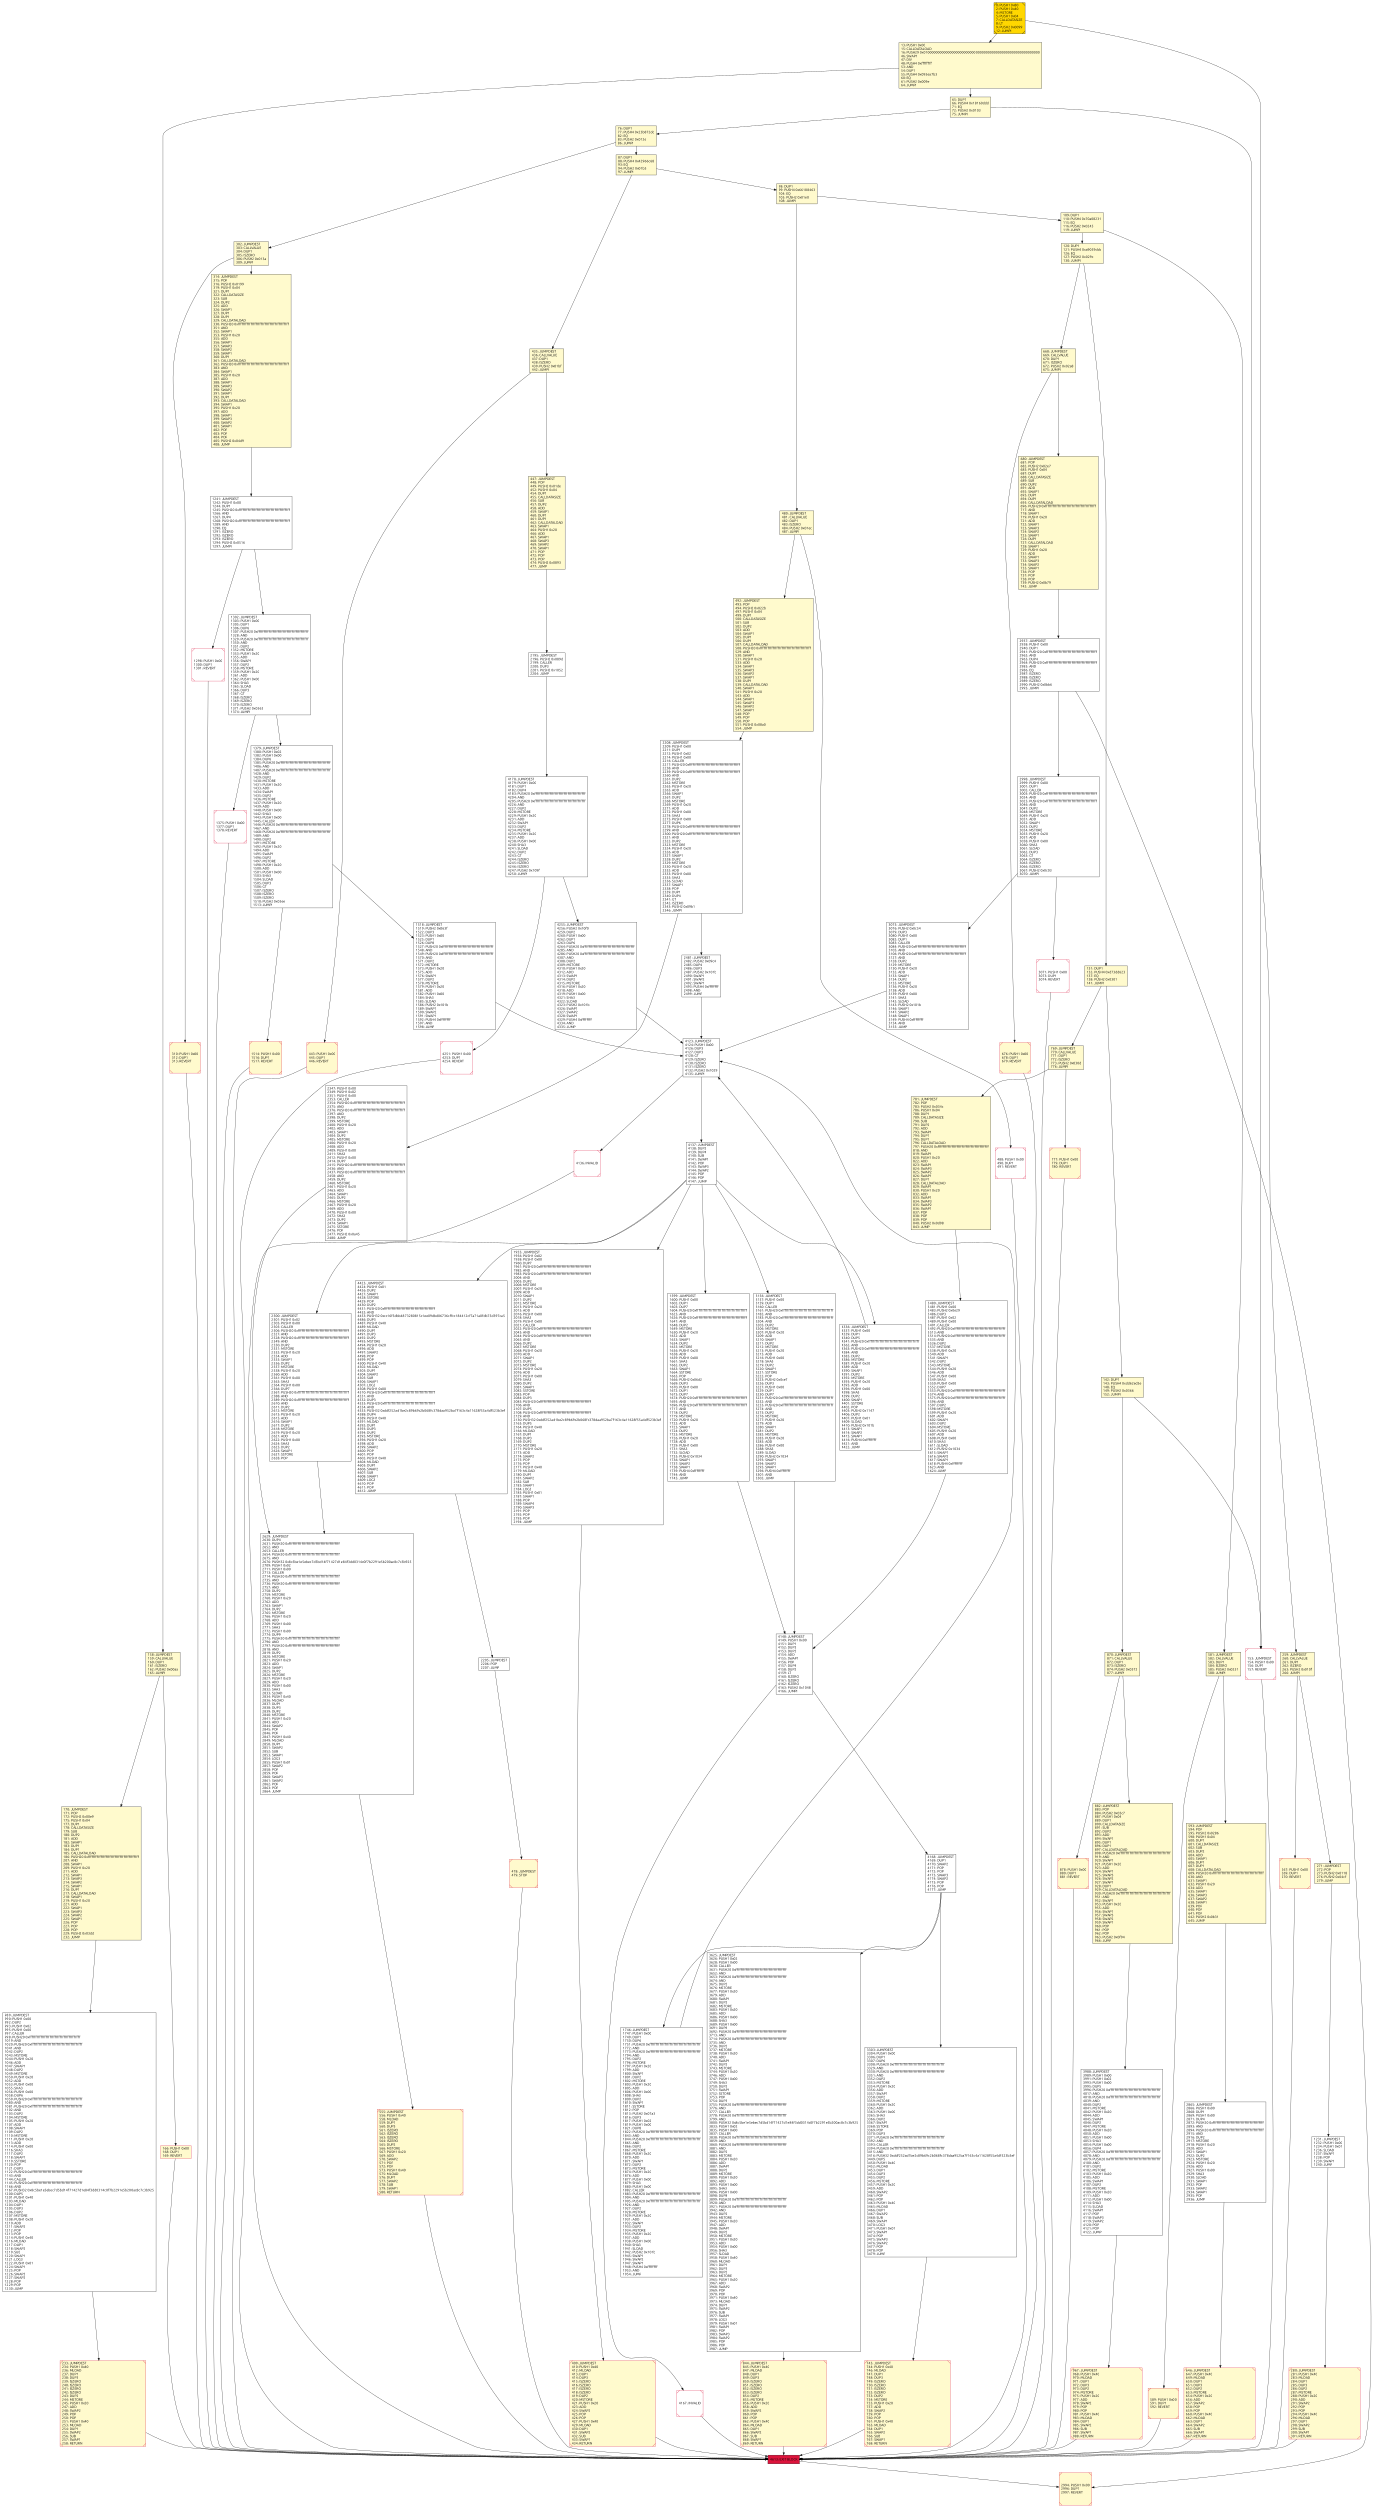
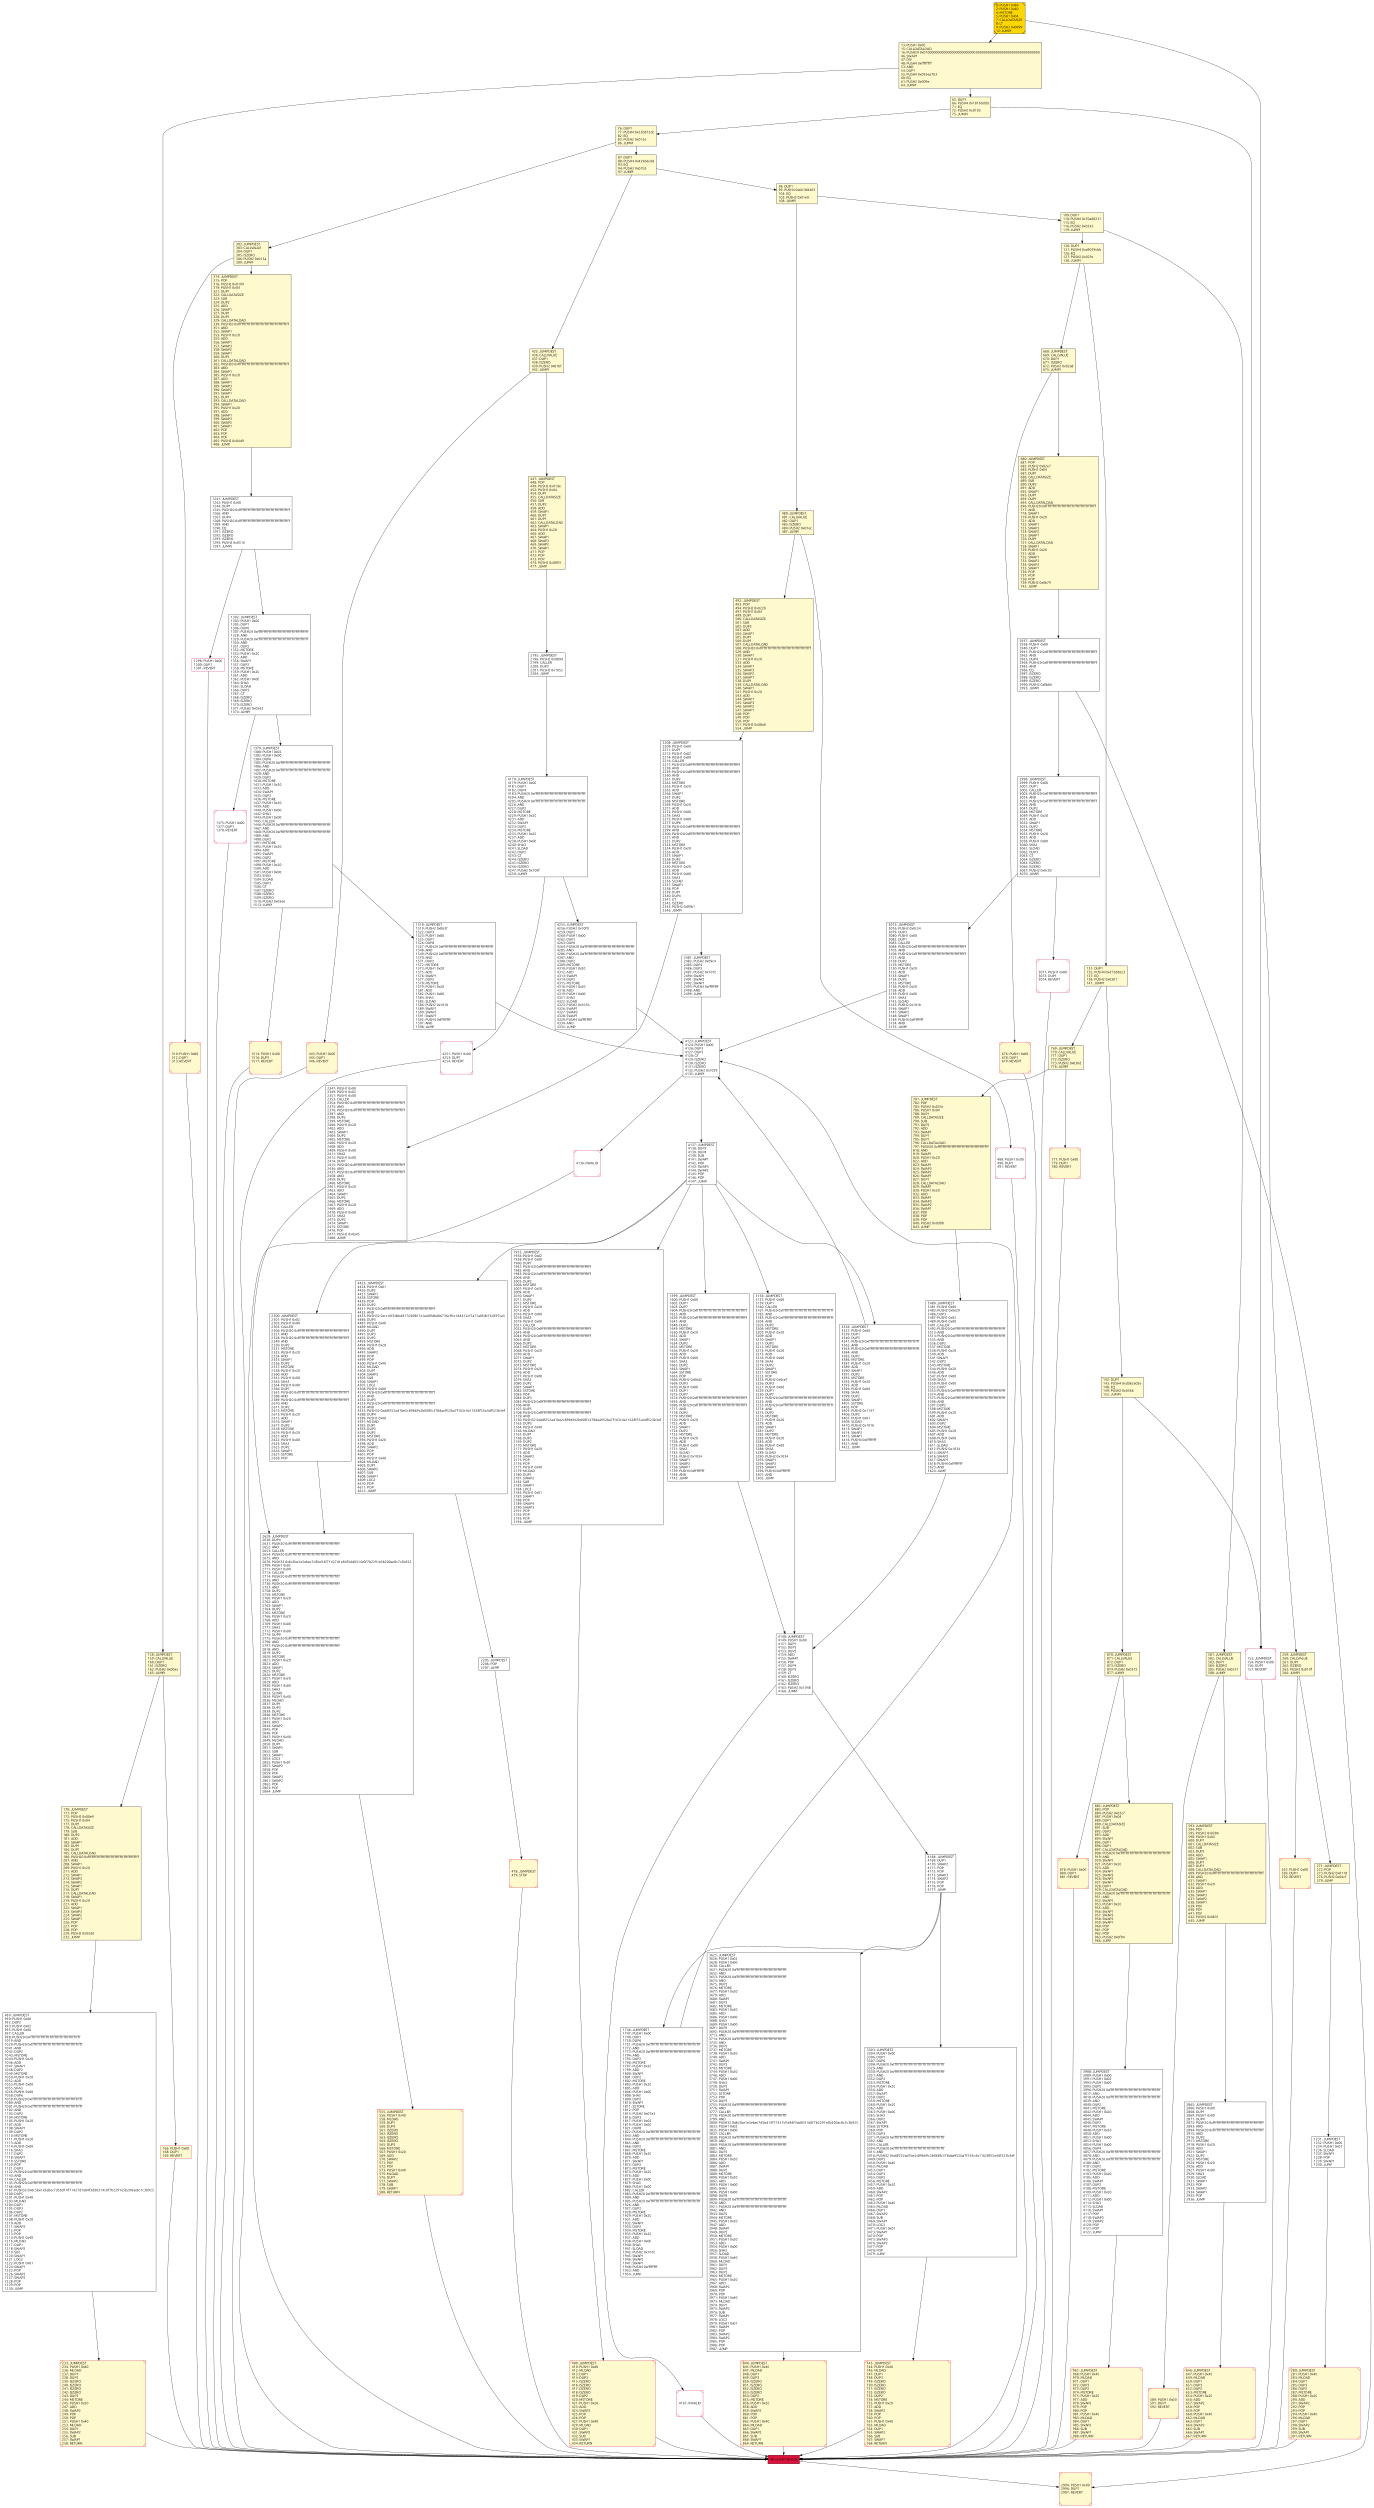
node "1298: PUSH1 0x00 1300: DUP1 1301: REVERT": shape Msquare -> box
